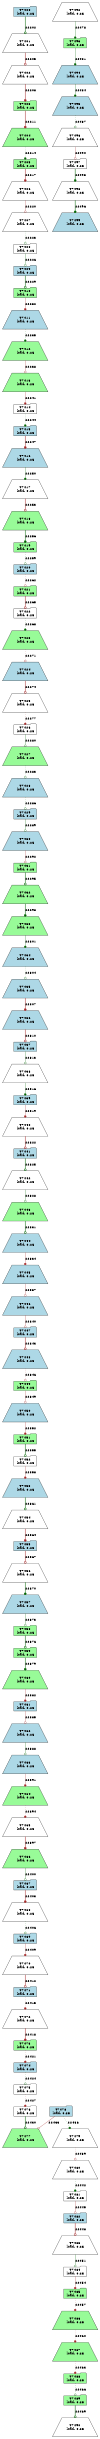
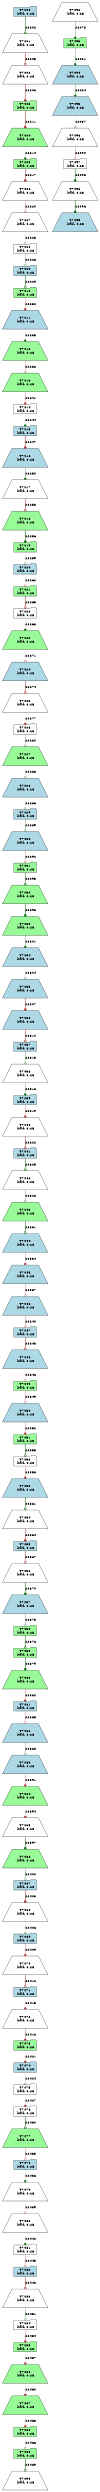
edge "T7465 load: 0.25" -> "T7466 load: 0.25": color brown -> darkgreen
edge "T7472 load: 0.25" -> "T7473 load: 0.25": style bold -> solid
edge "T7478 load: 0.25" -> "T7477 load: 0.25": reversed
